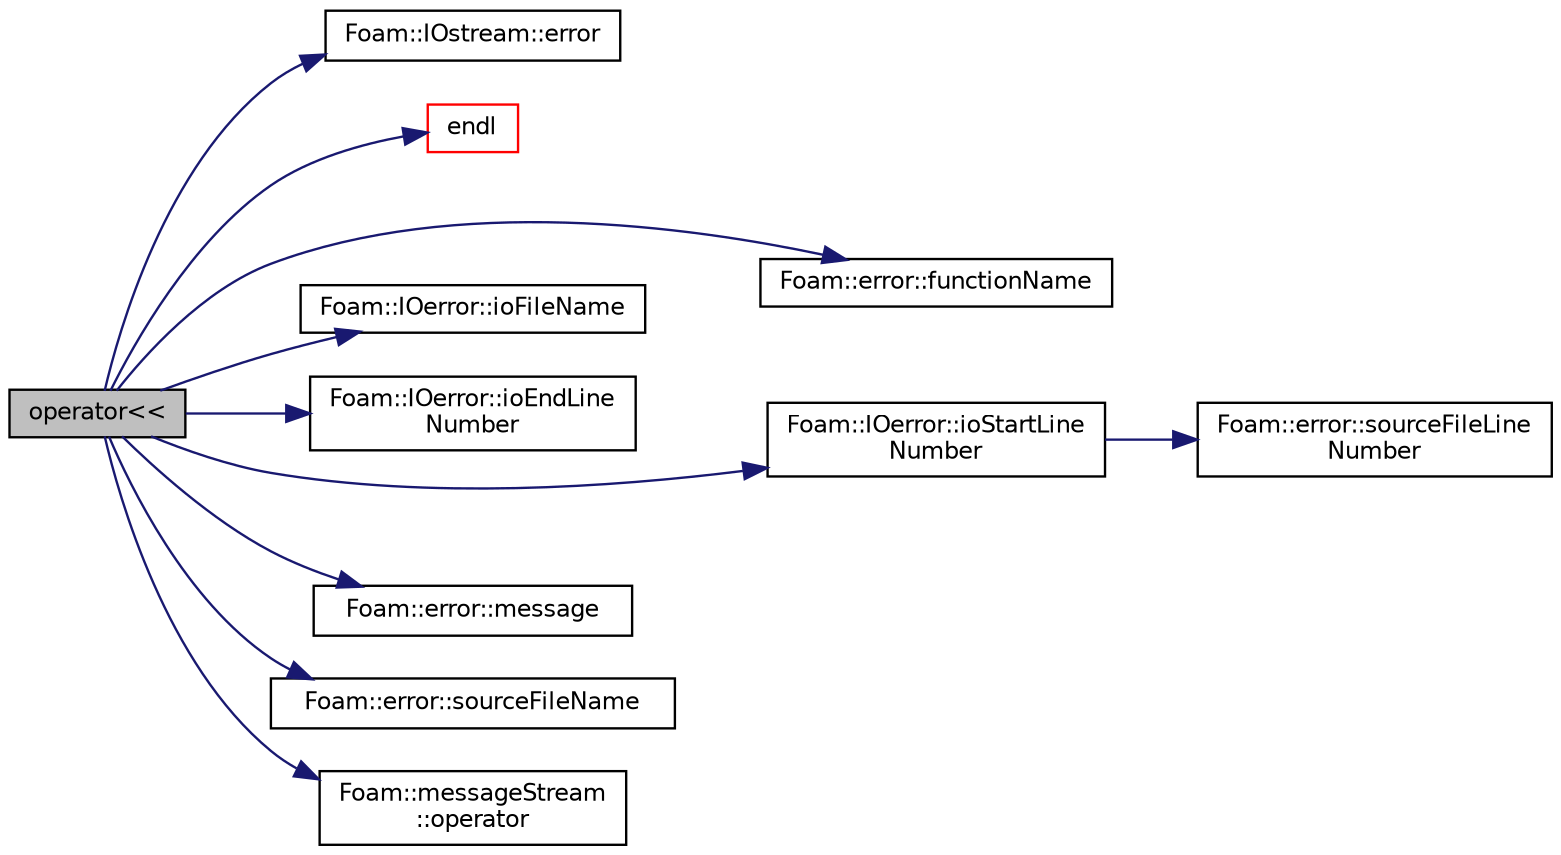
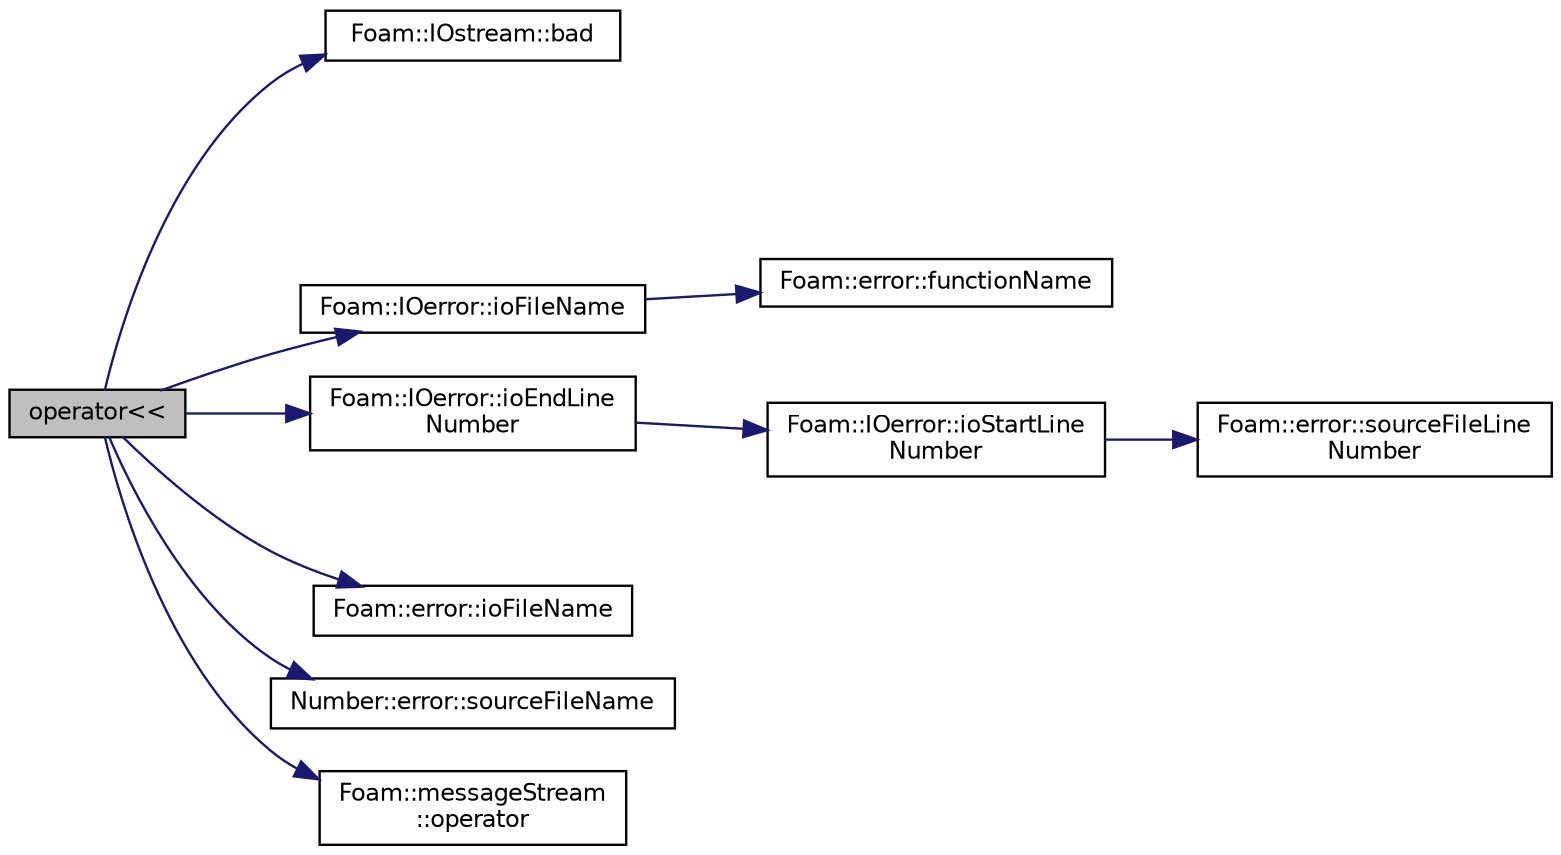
node "Foam::IOstream::error": label "Foam::IOstream::error" -> "Foam::IOstream::bad"
node "endl": removed
edge "operator<<" -> "Foam::error::functionName": now "Foam::IOerror::ioFileName" -> "Foam::error::functionName"
edge "operator<<" -> "Foam::IOerror::ioStartLine Number": now "Foam::IOerror::ioEndLine Number" -> "Foam::IOerror::ioStartLine Number"
node "Foam::error::message": label "Foam::error::message" -> "Foam::error::ioFileName"
node "Foam::error::sourceFileName": label "Foam::error::sourceFileName" -> "Number::error::sourceFileName"
